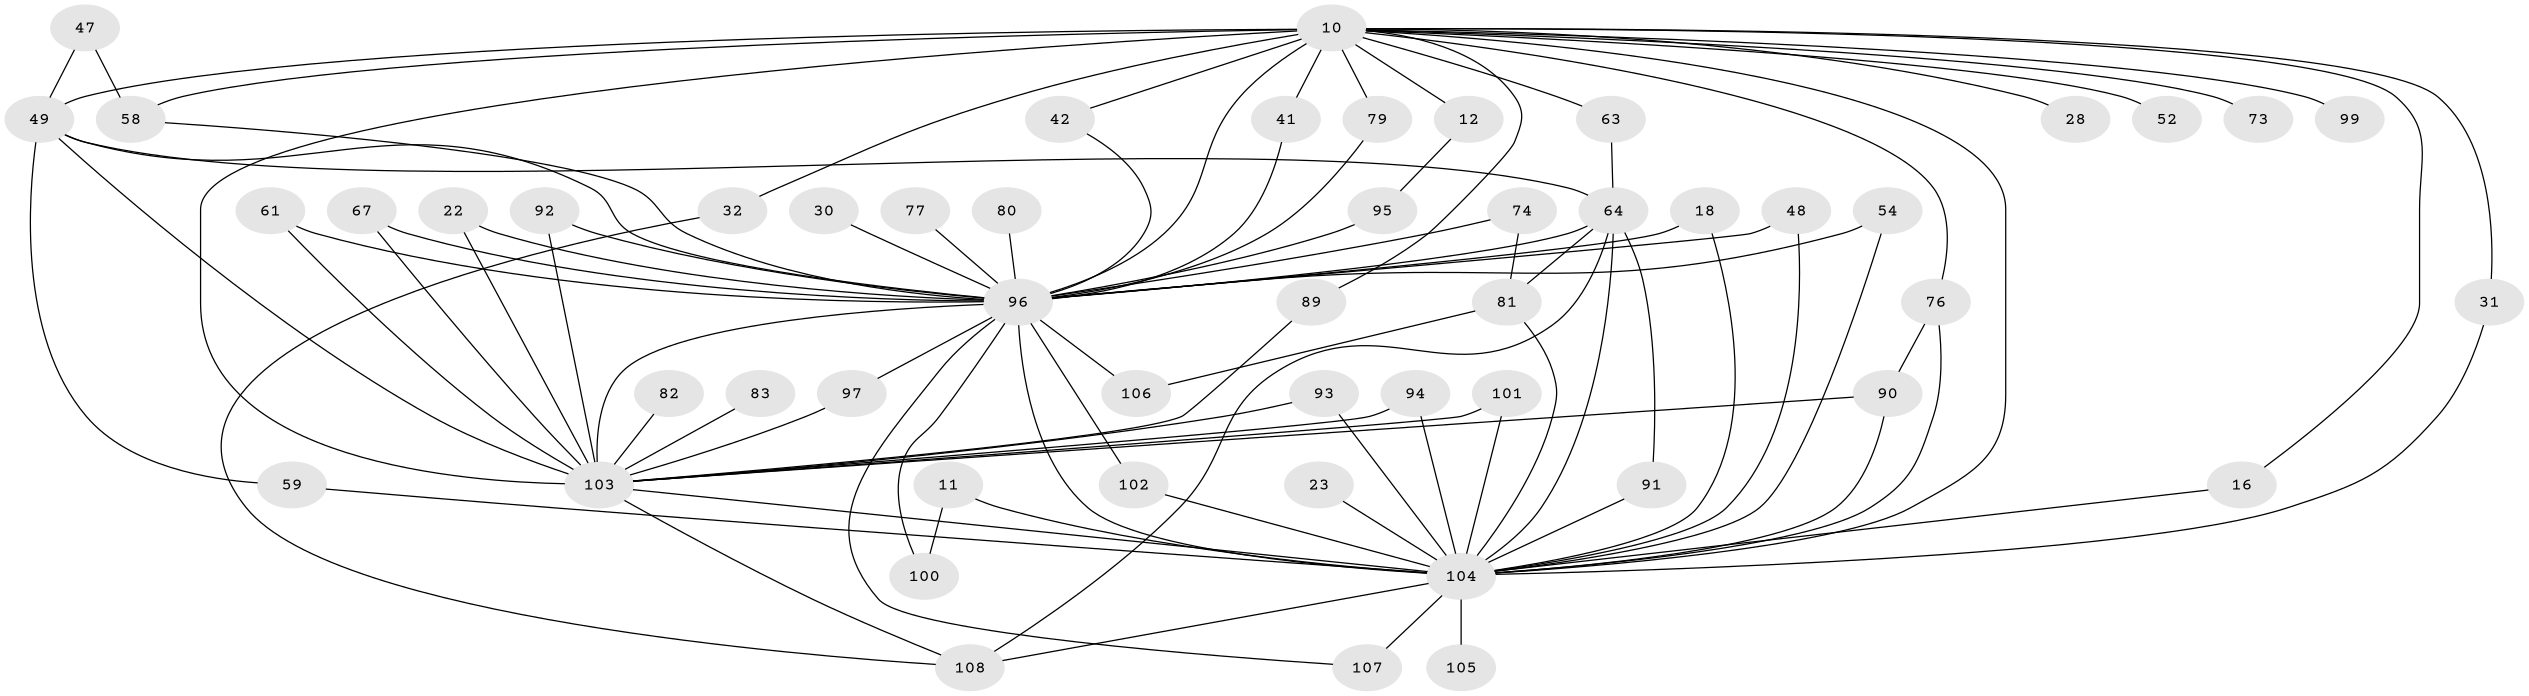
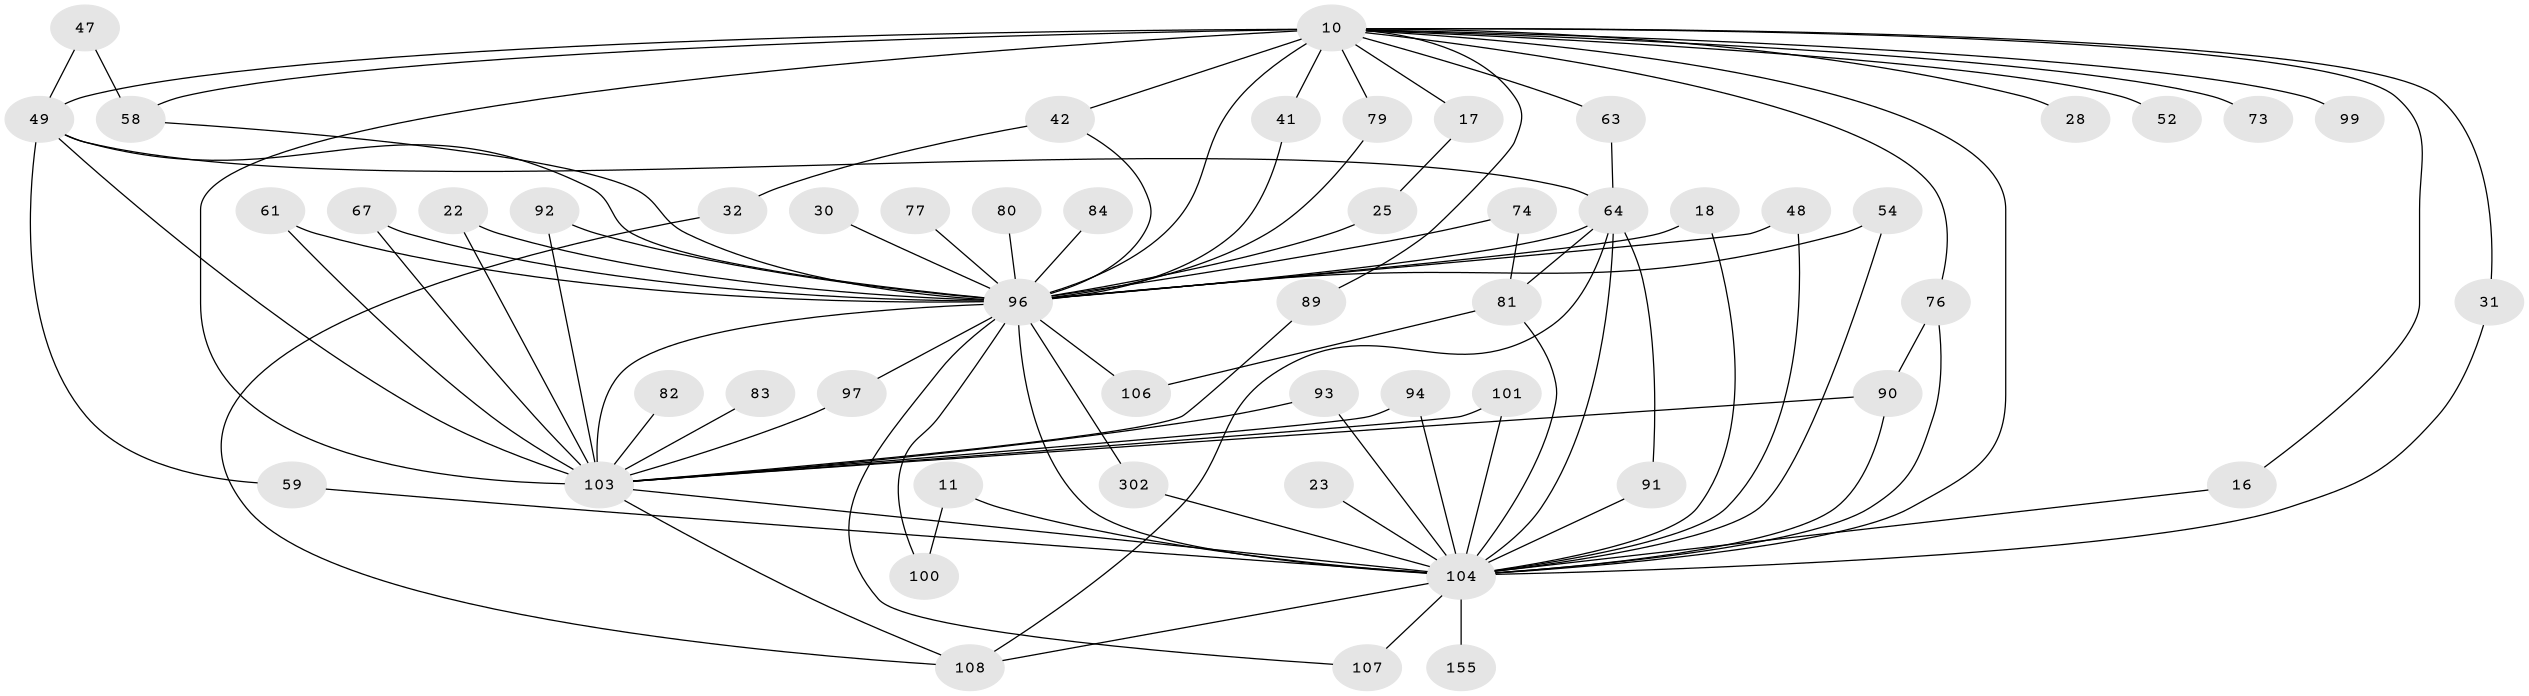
edge "10" -- "32": now "42" -- "32"
node "12": label "12" -> "17"
node "84": added
node "95": label "95" -> "25"
node "102": label "102" -> "302"
node "105": label "105" -> "155"
